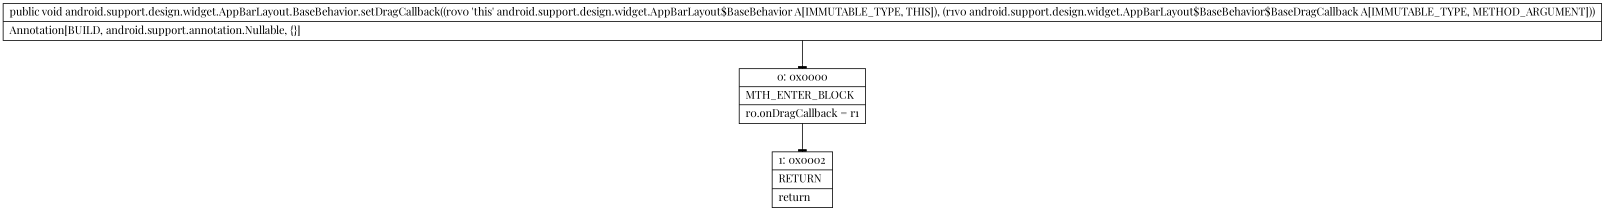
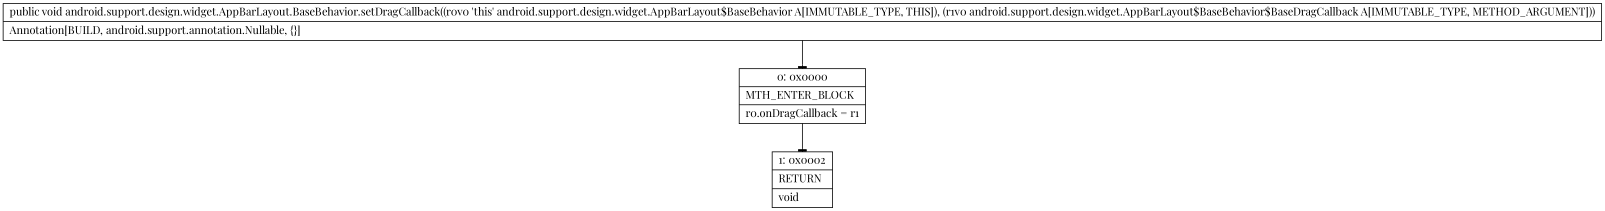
node "1: 0x0002": text "return" -> "void"
